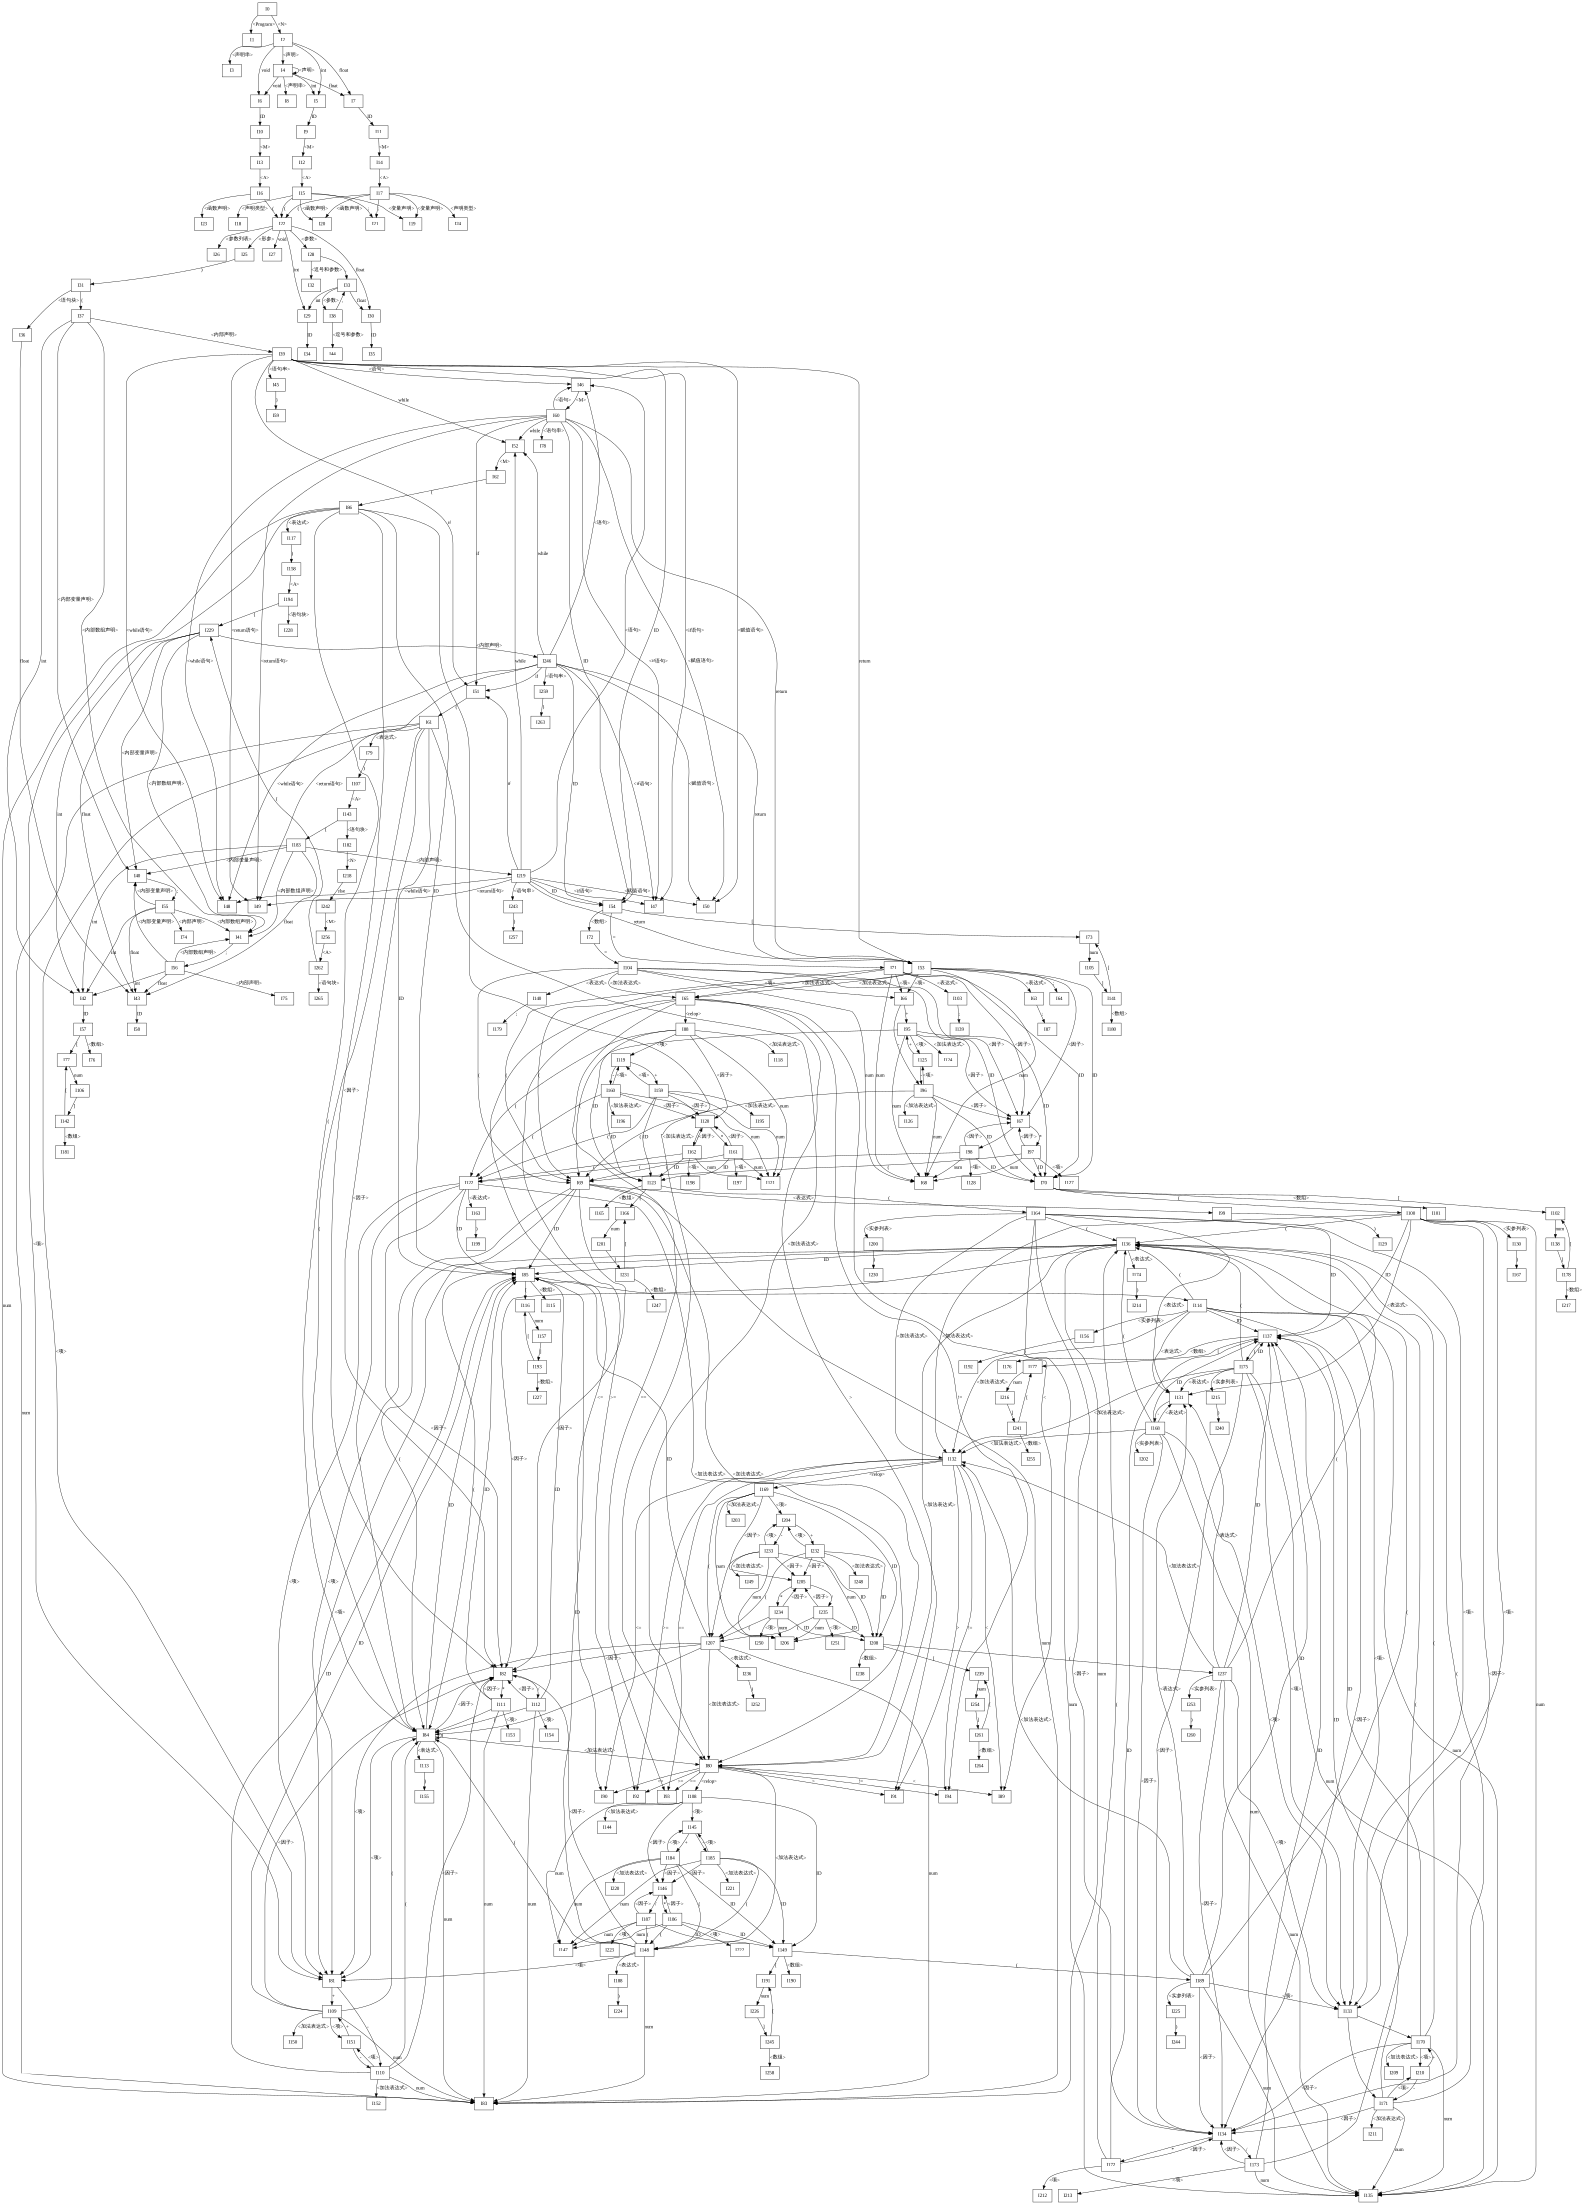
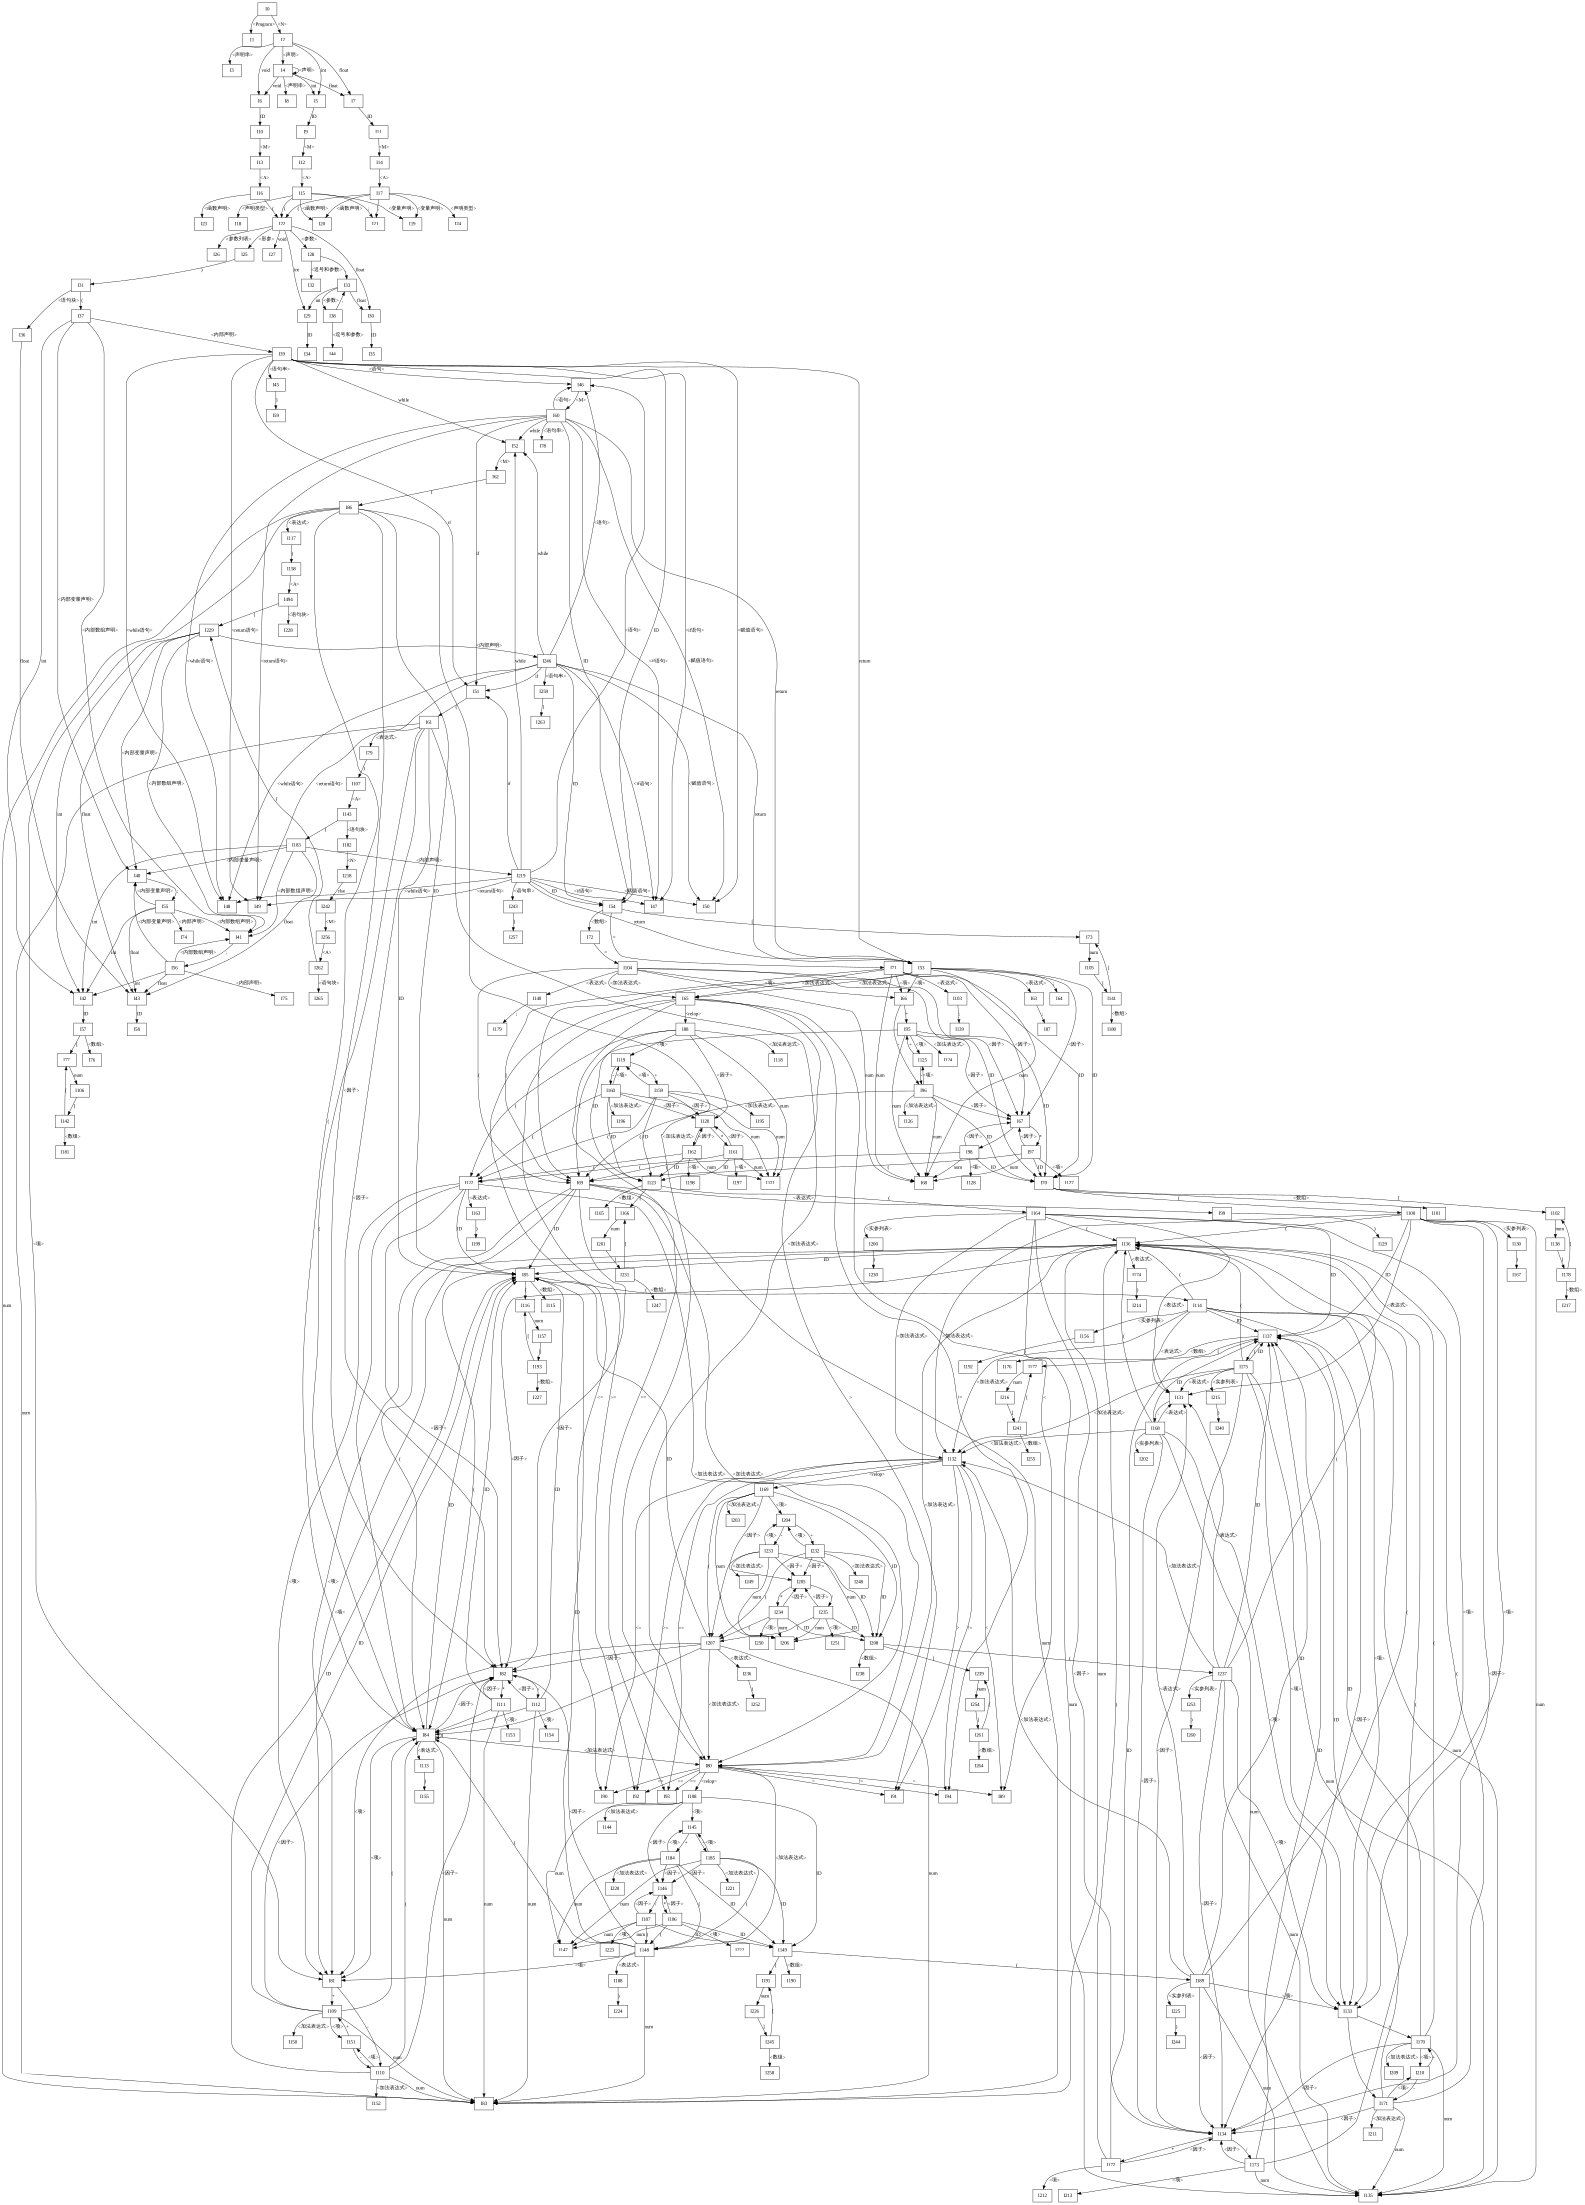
node "I194": label "I194" -> "I494"
edge "I61" -> "I81": removed, label "<项>"
